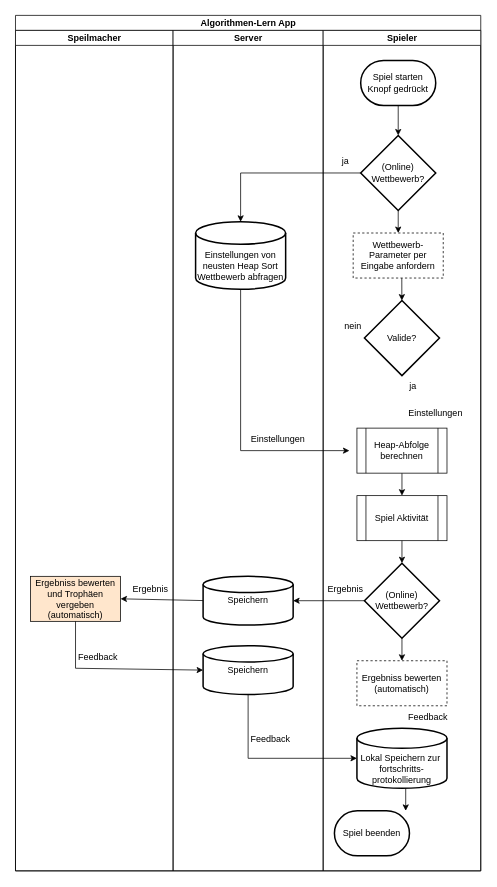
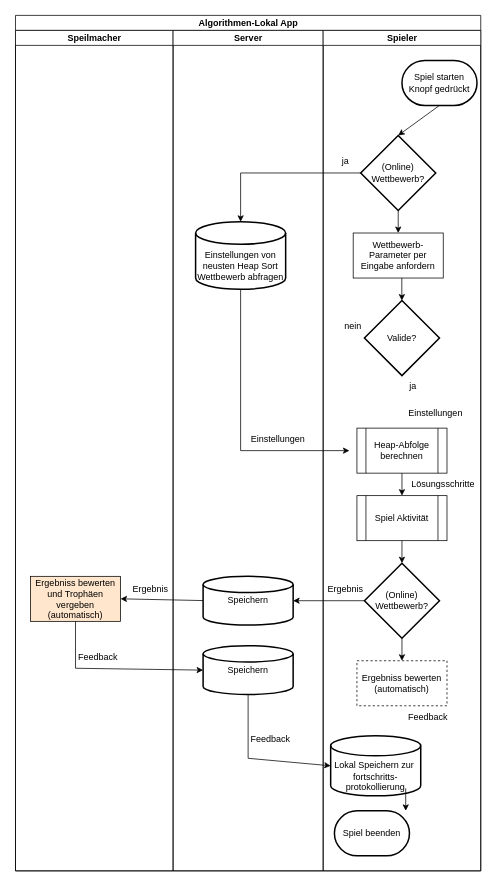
node "Algorithmen-Lern App": label "Algorithmen-Lern App" -> "Algorithmen-Lokal App"
node "Spiel starten Knopf gedrückt": moved (398, 83) -> (439, 83)
node "Wettbewerb-Parameter per Eingabe anfordern": style dashed -> solid
node "Lösungsschritte": added
node "Lokal Speichern zur fortschritts-protokollierung": moved (402, 758) -> (375, 765)
